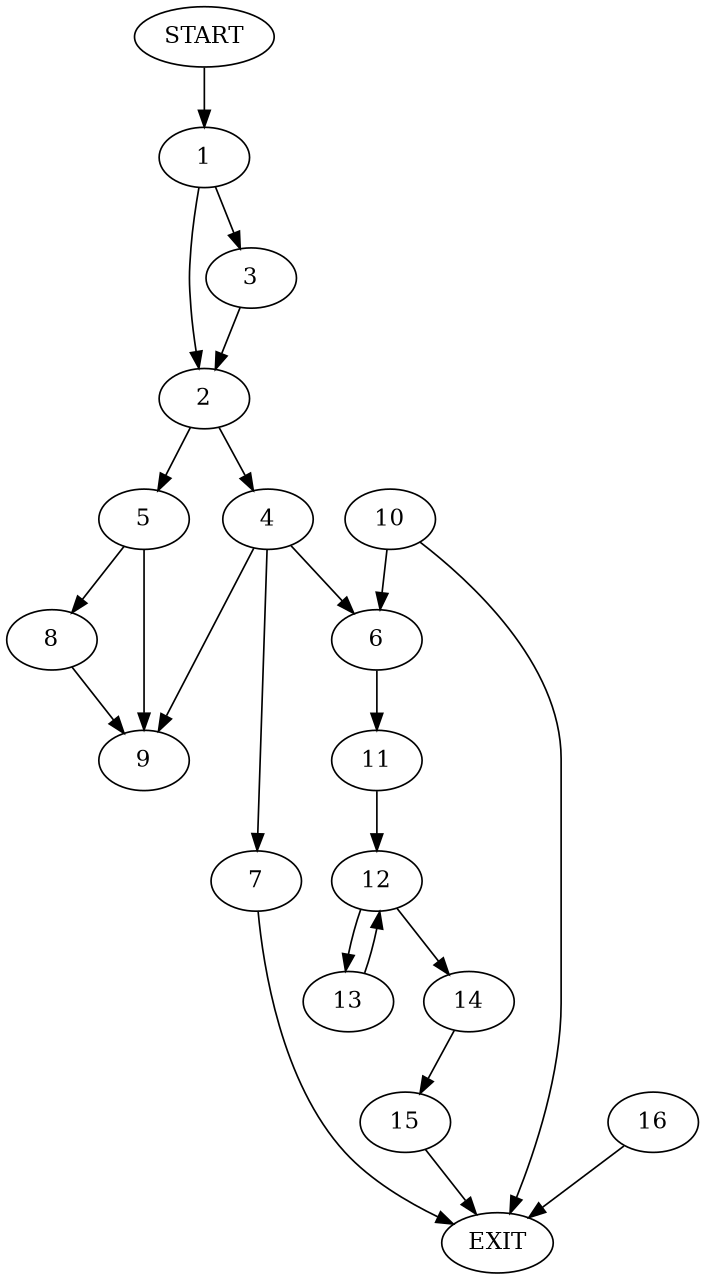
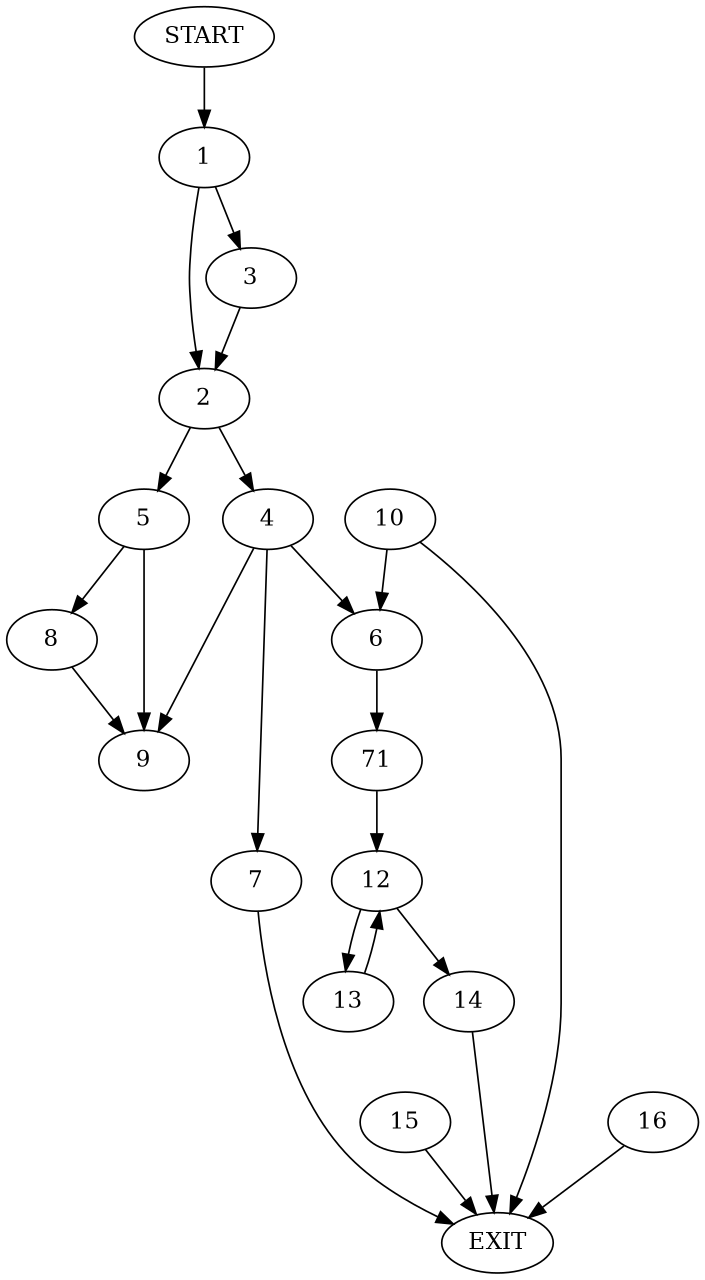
node "11": label "11" -> "71"
edge "14" -> "15": now "14" -> "EXIT"
